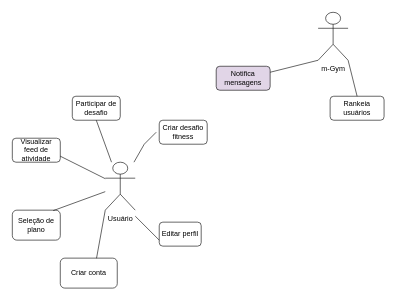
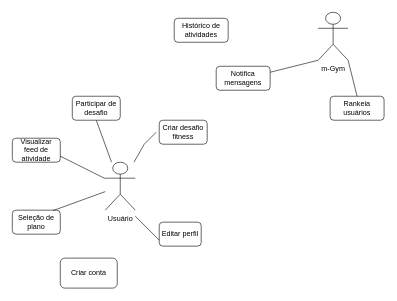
node "Histórico de atividades": added
node "Notifica mensagens": fillcolor #e1d5e7 -> #ffffff
node "Seleção de plano": size 48x30 -> 48x24
edge "Usuário" -- "Criar conta": removed
